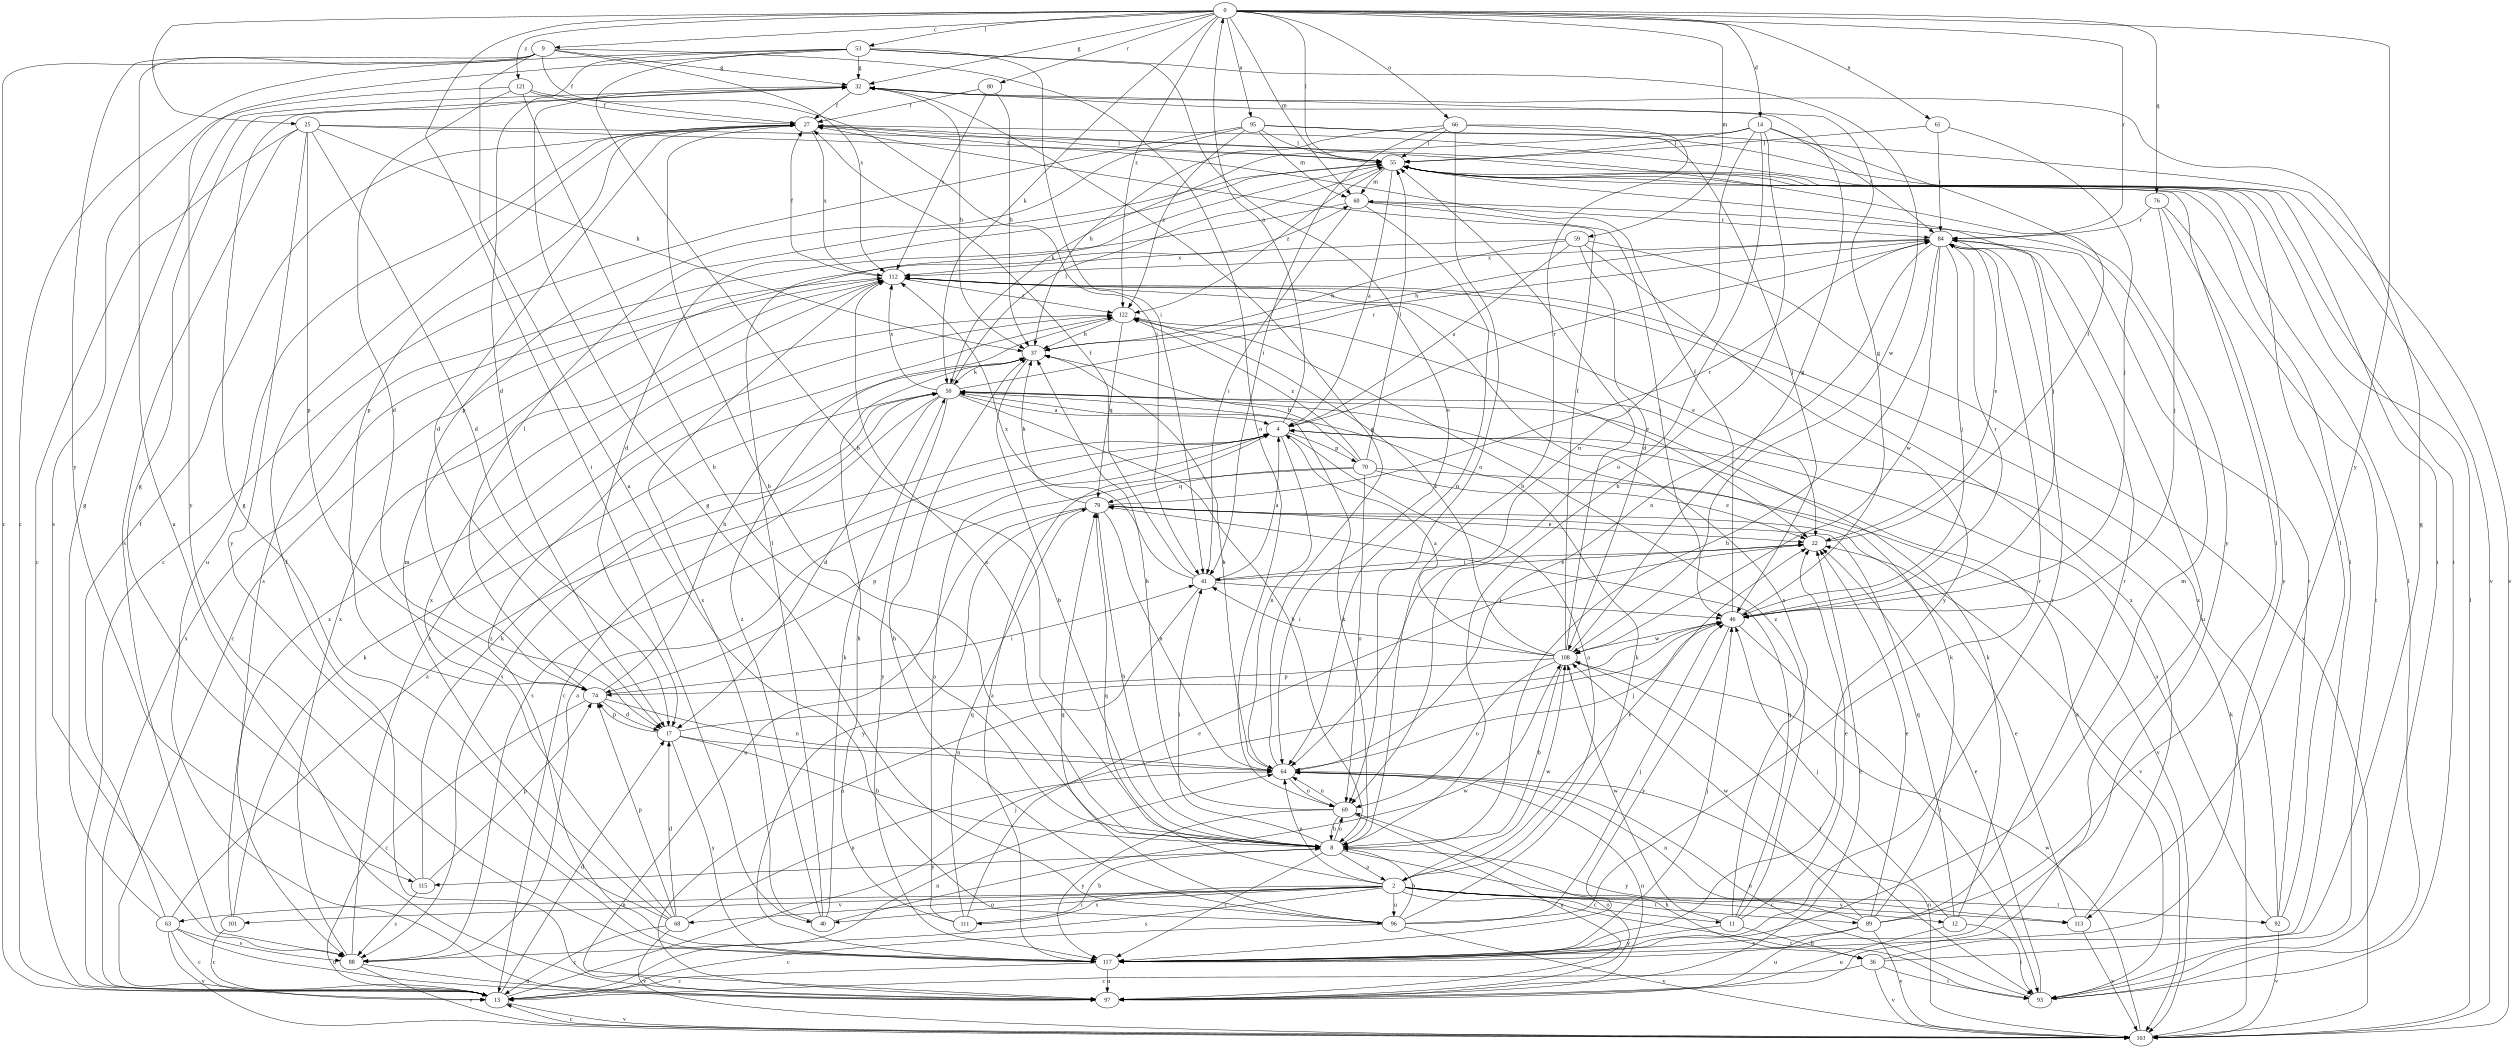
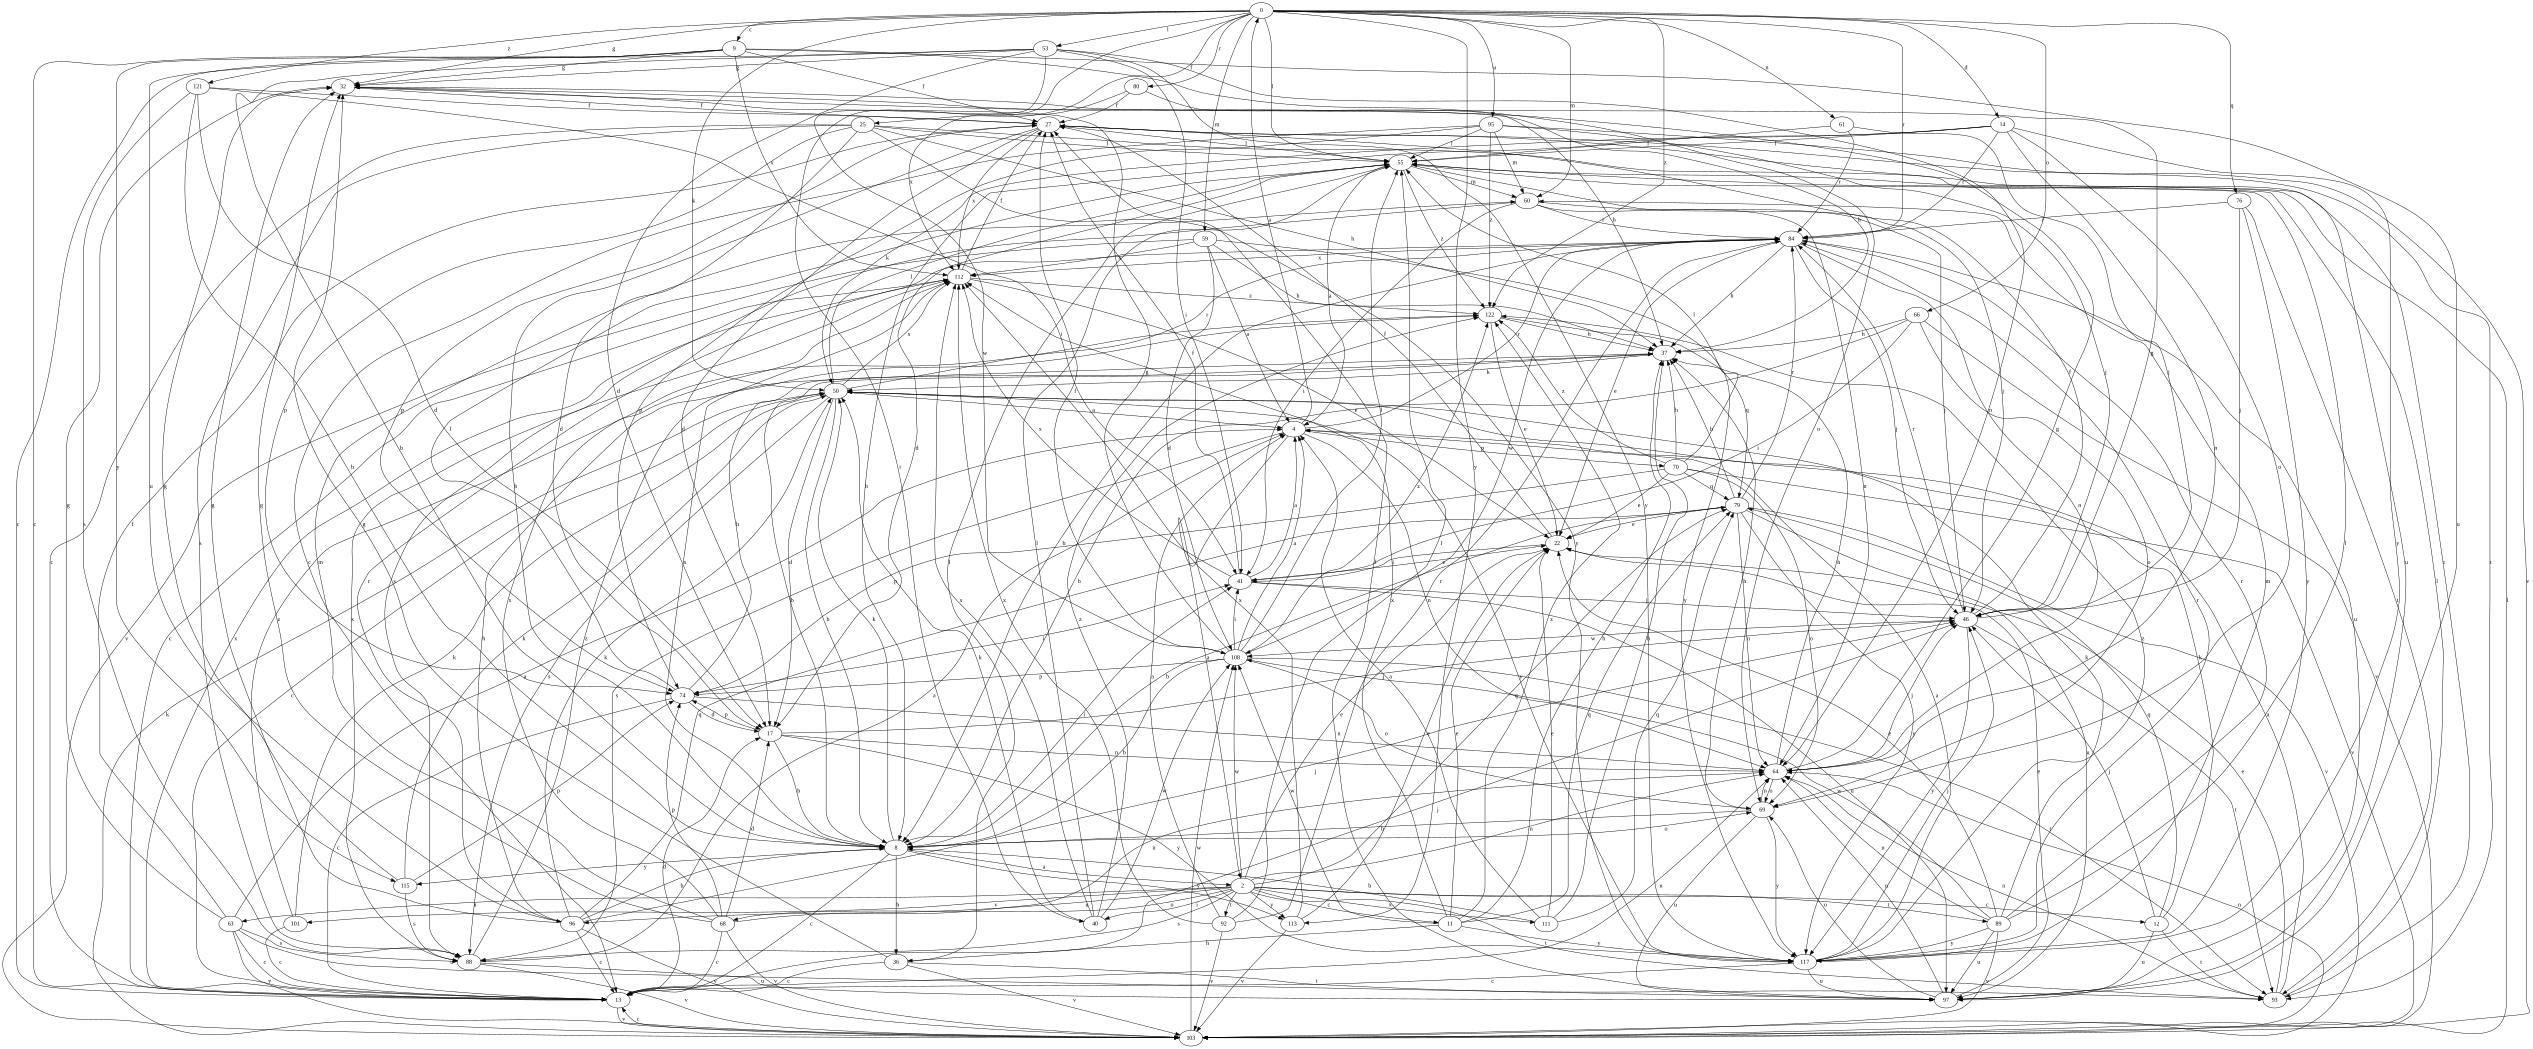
edge "66" -> "55": removed, label "l"
edge "11" -> "37": added, label "h"
edge "8" -> "117": now "8" -> "13"
